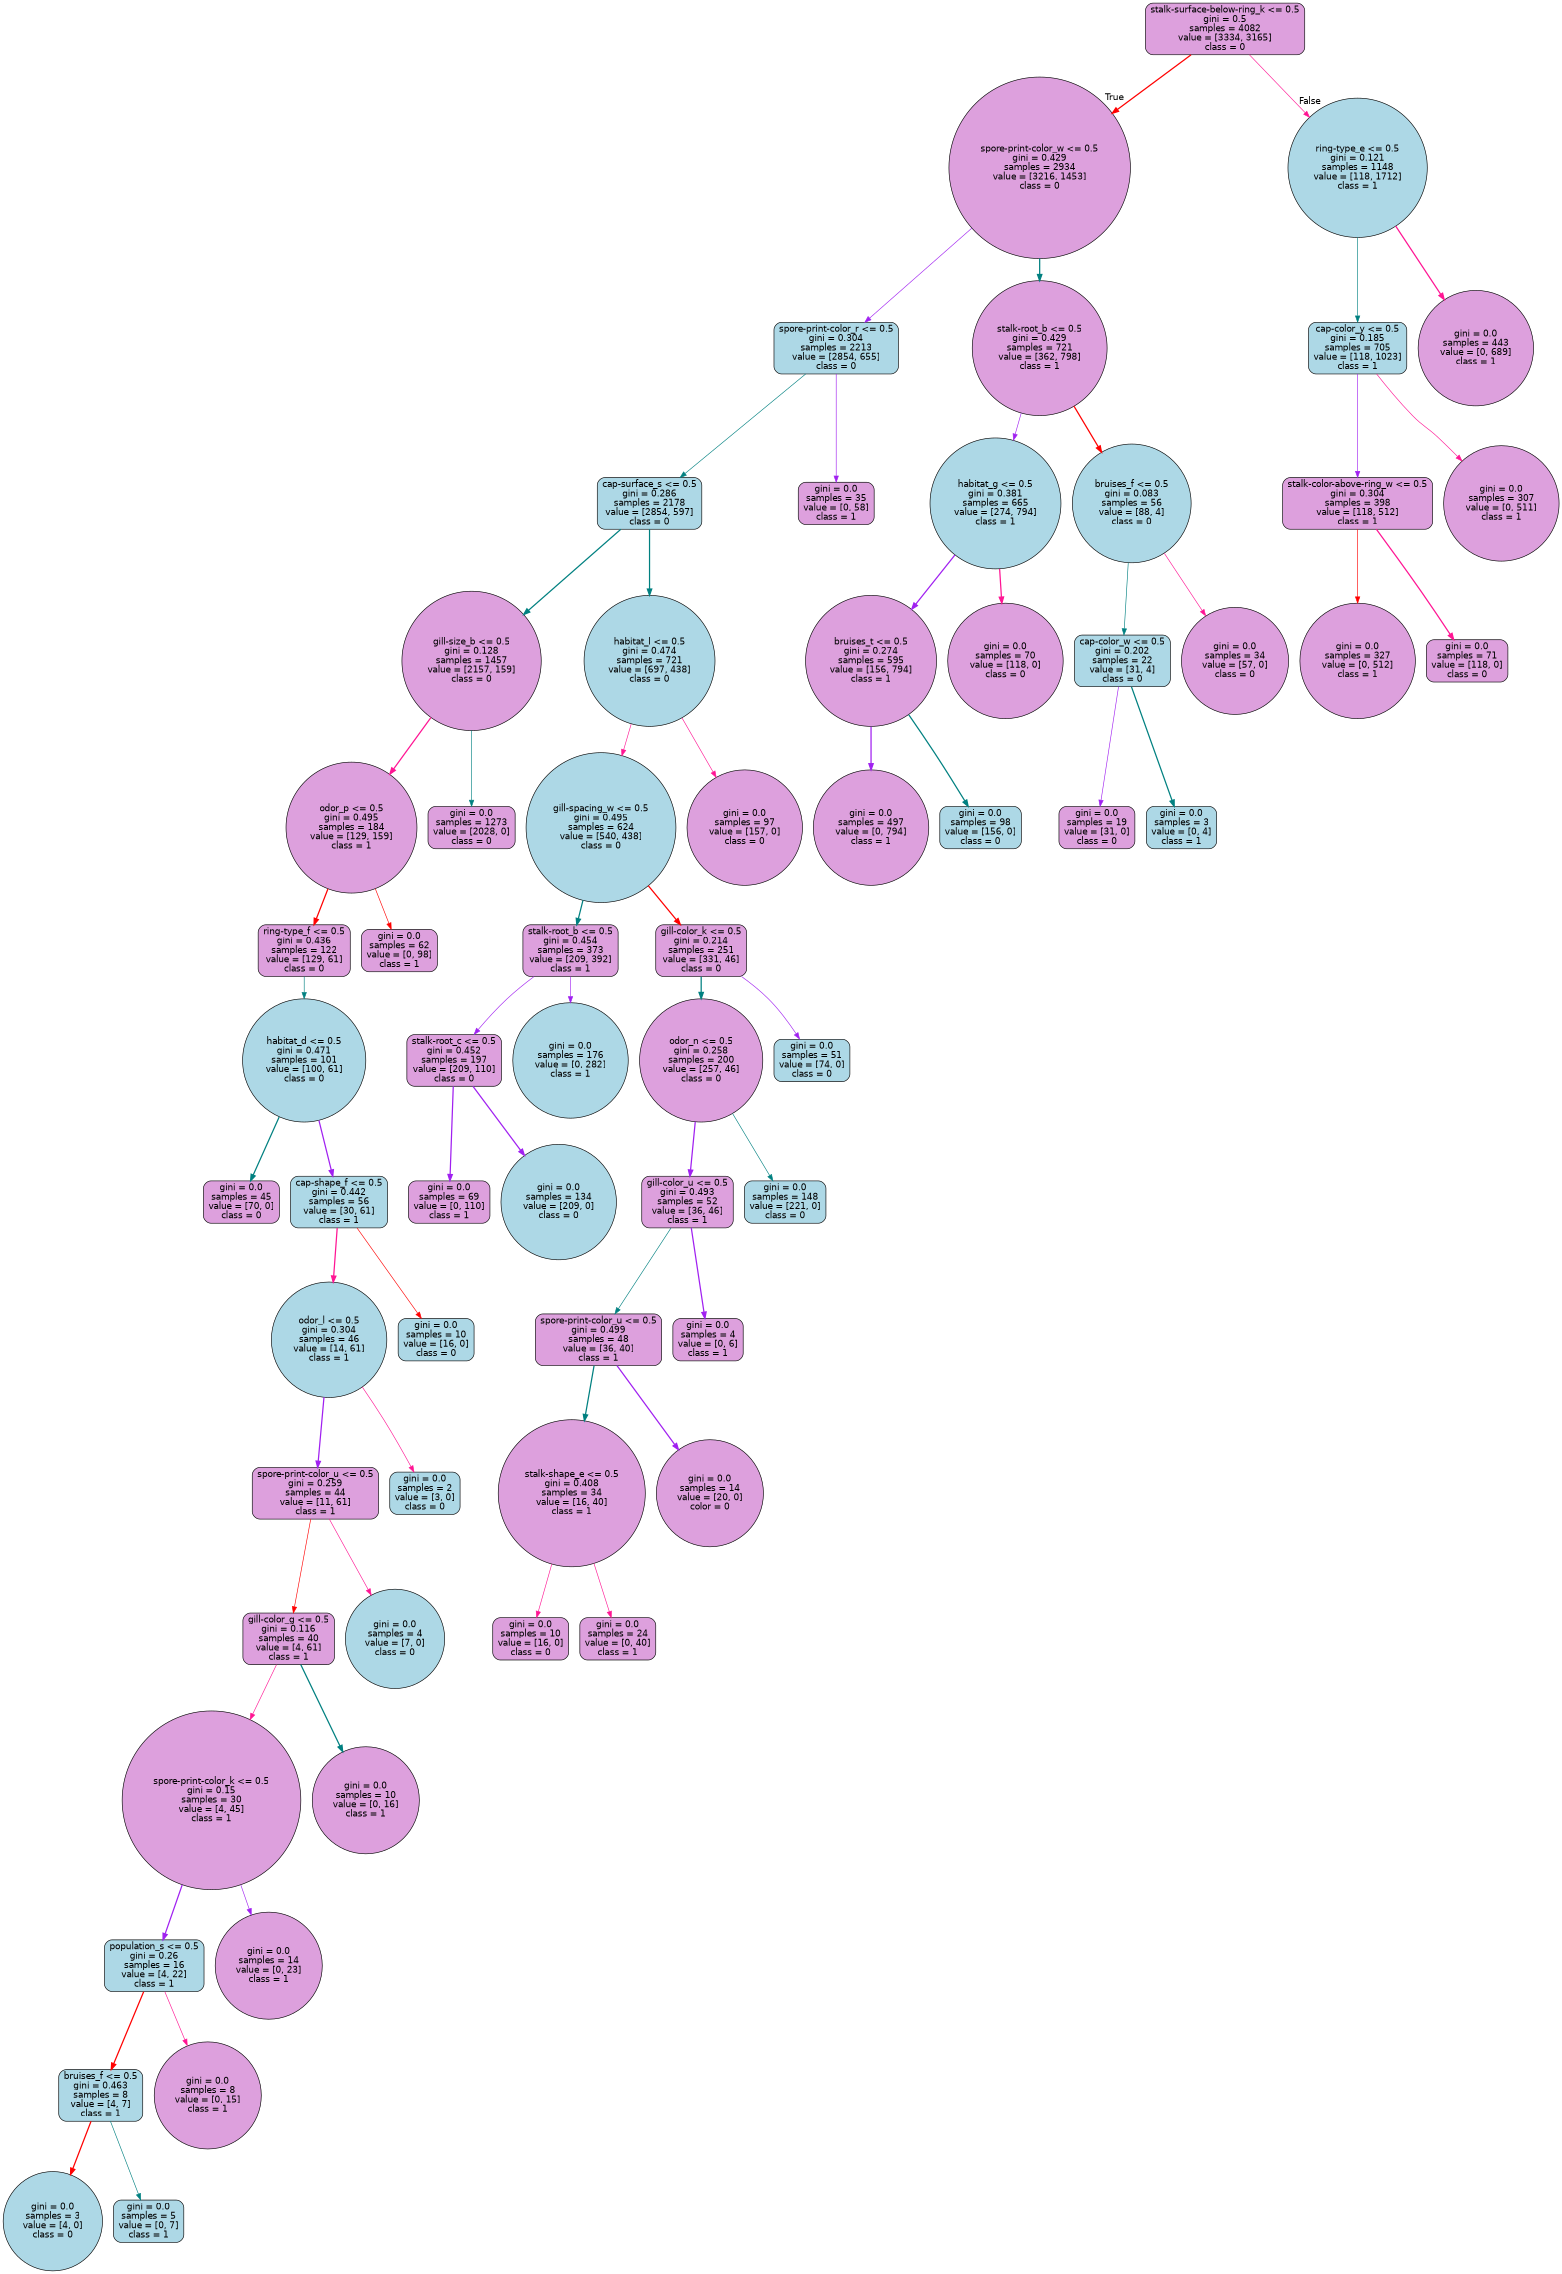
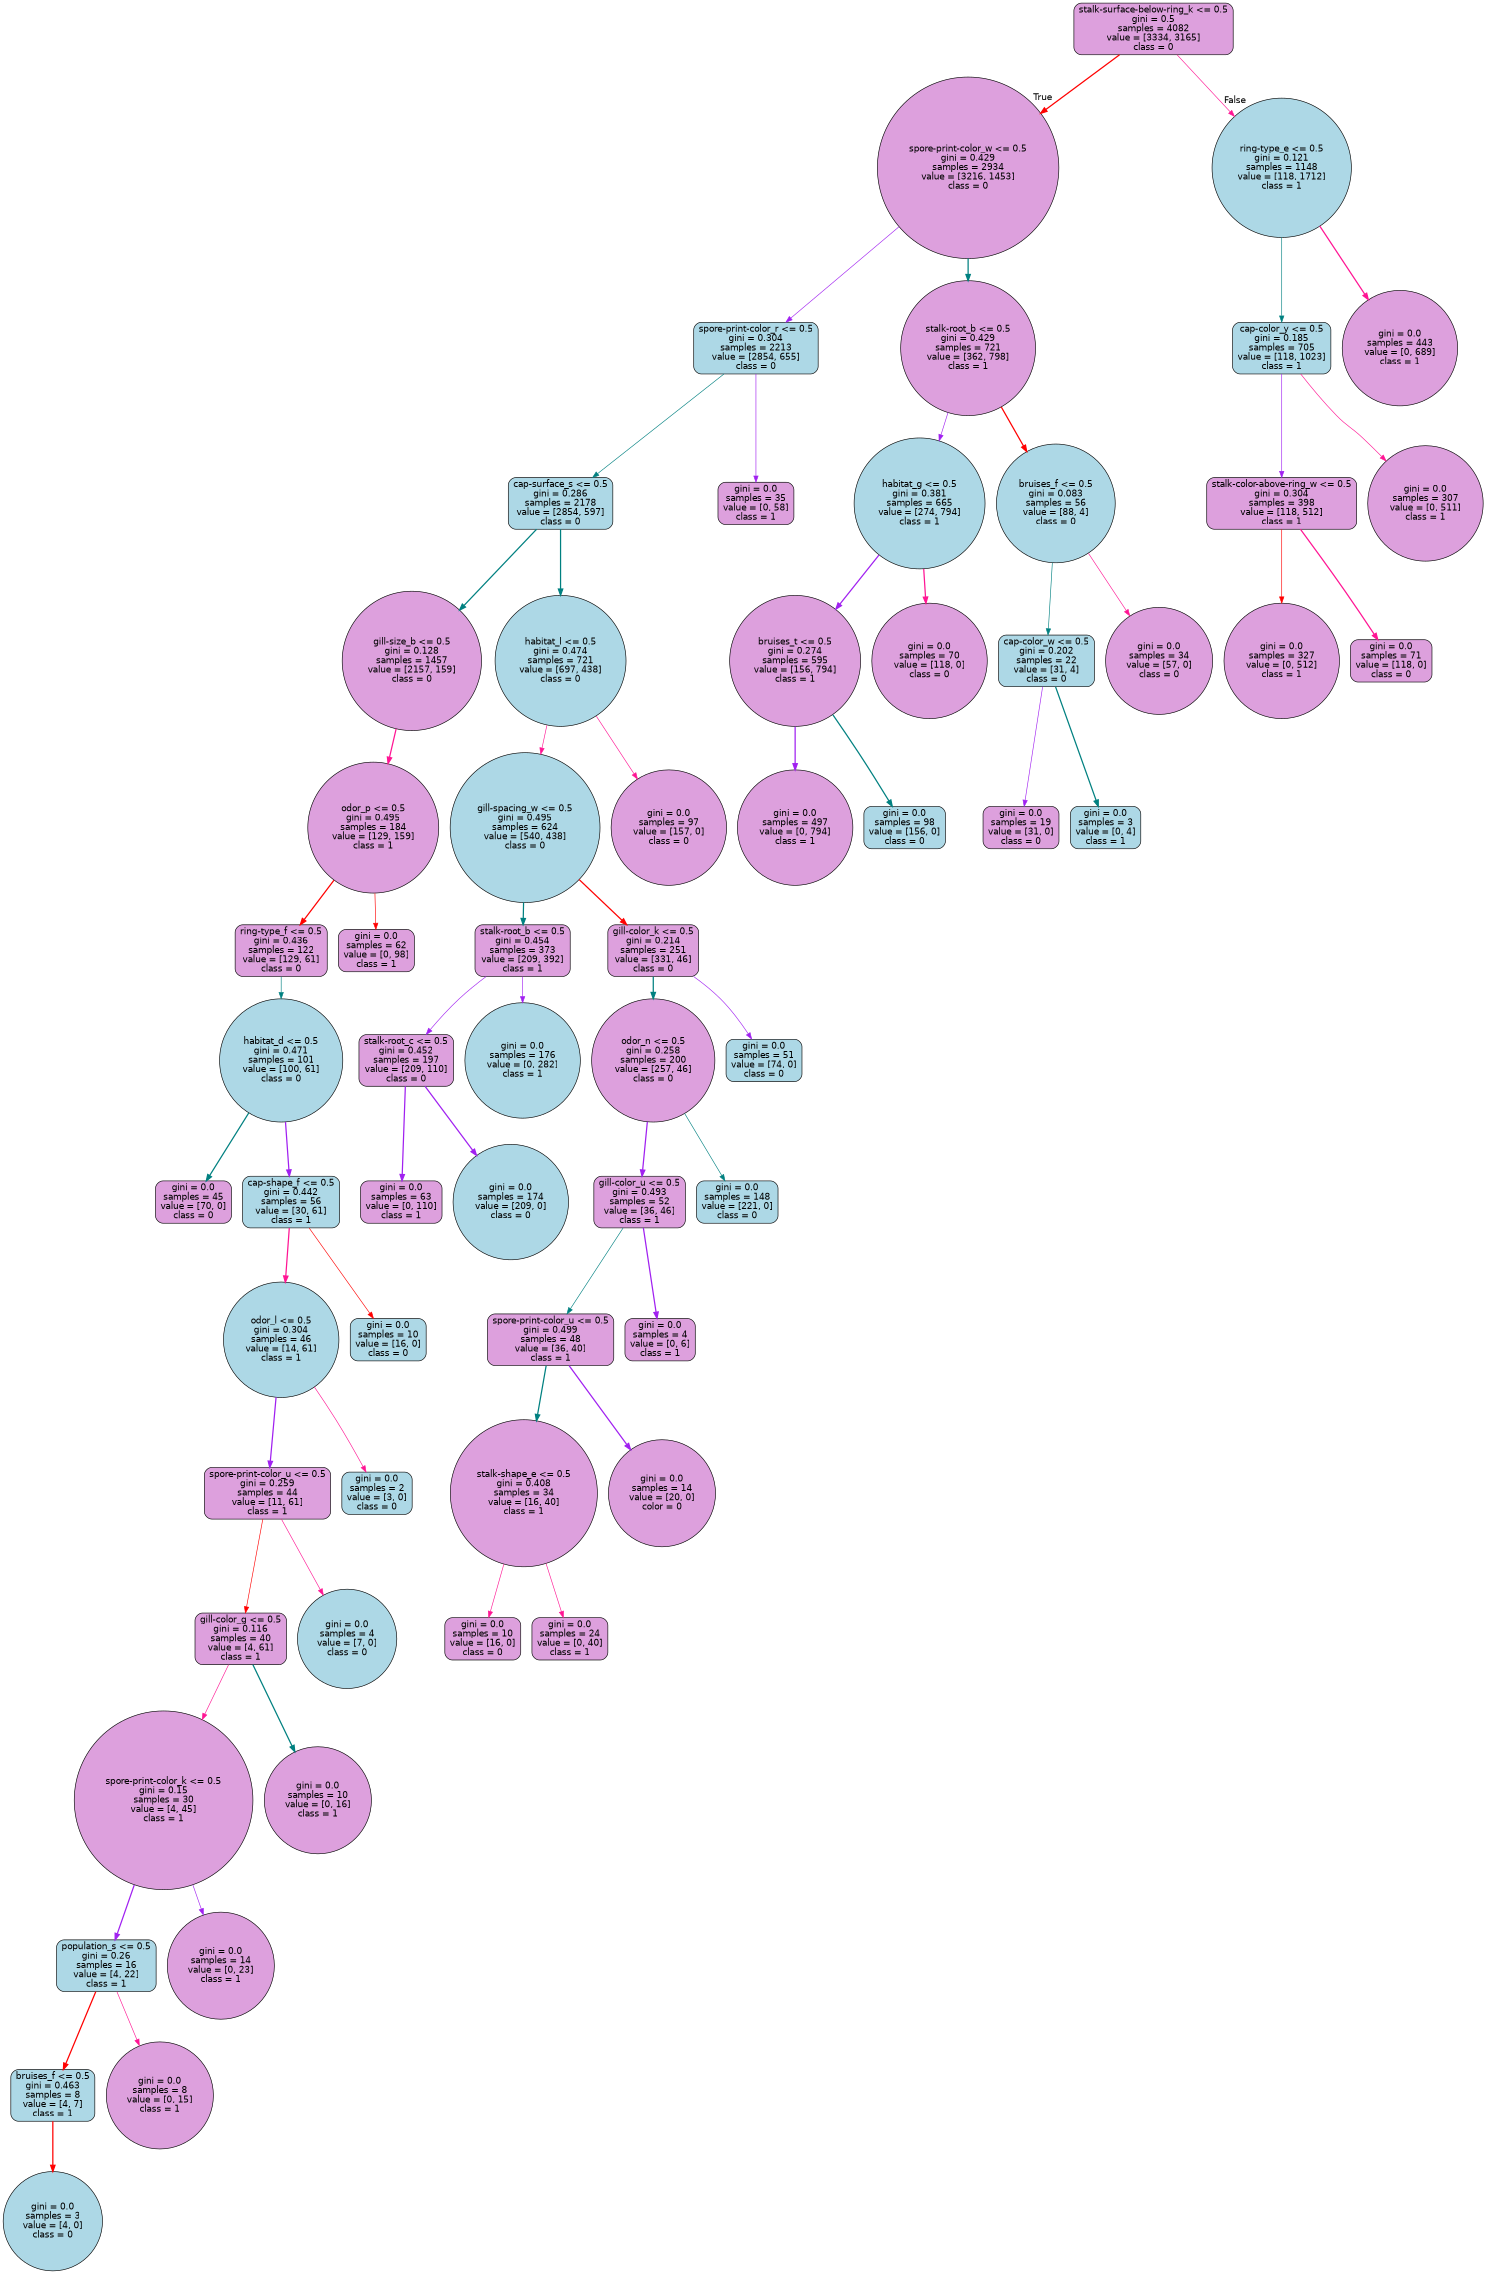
node "gini = 0.0 samples = 1273 value = [2028, 0] class = 0": removed
node "gini = 0.0 samples = 69 value = [0, 110] class = 1": label "gini = 0.0 samples = 69 value = [0, 110] class = 1" -> "gini = 0.0 samples = 63 value = [0, 110] class = 1"
node "gini = 0.0 samples = 134 value = [209, 0] class = 0": label "gini = 0.0 samples = 134 value = [209, 0] class = 0" -> "gini = 0.0 samples = 174 value = [209, 0] class = 0"
node "gini = 0.0 samples = 5 value = [0, 7] class = 1": removed
